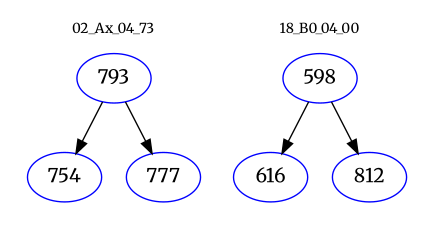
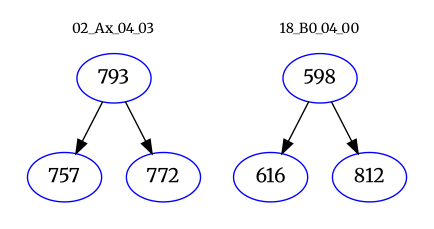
cluster "02_Ax_04_73": label "02_Ax_04_73" -> "02_Ax_04_03"
node "754": label "754" -> "757"
node "777": label "777" -> "772"
